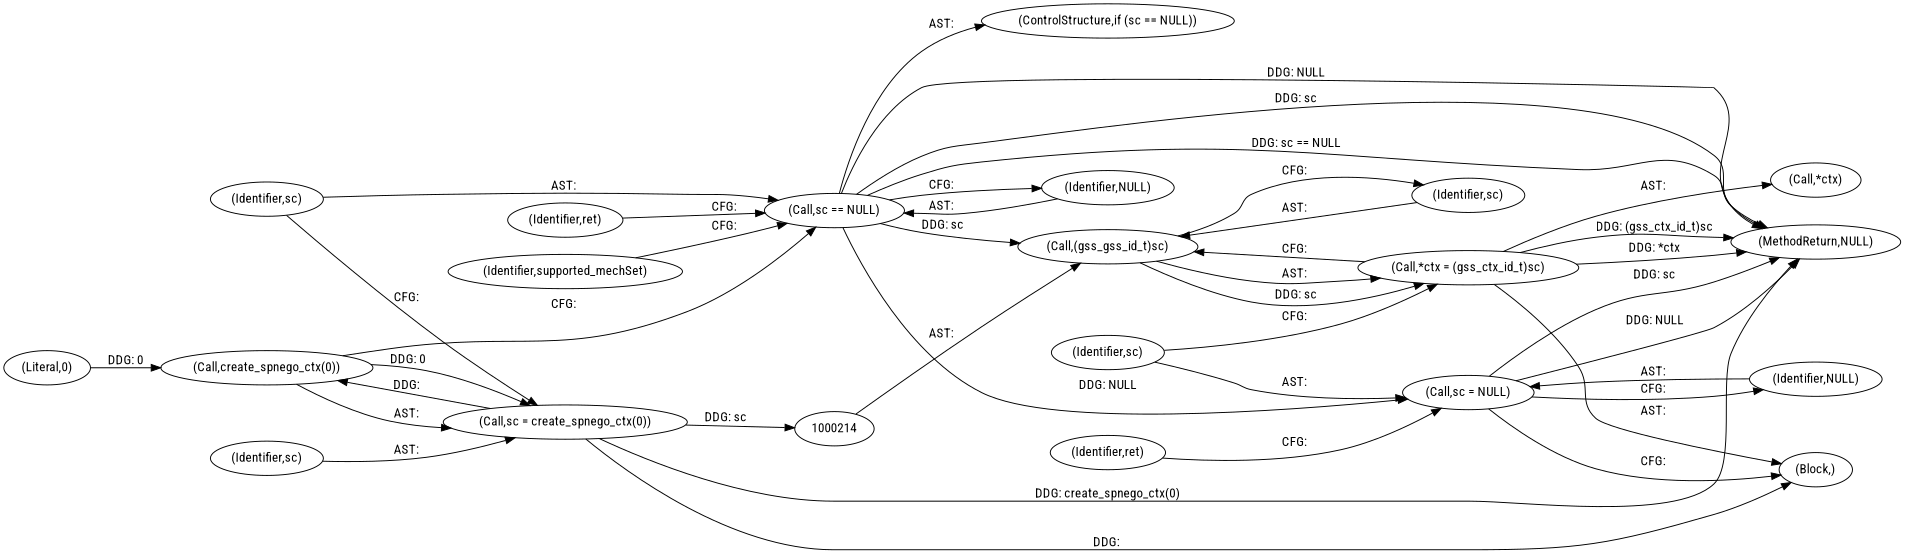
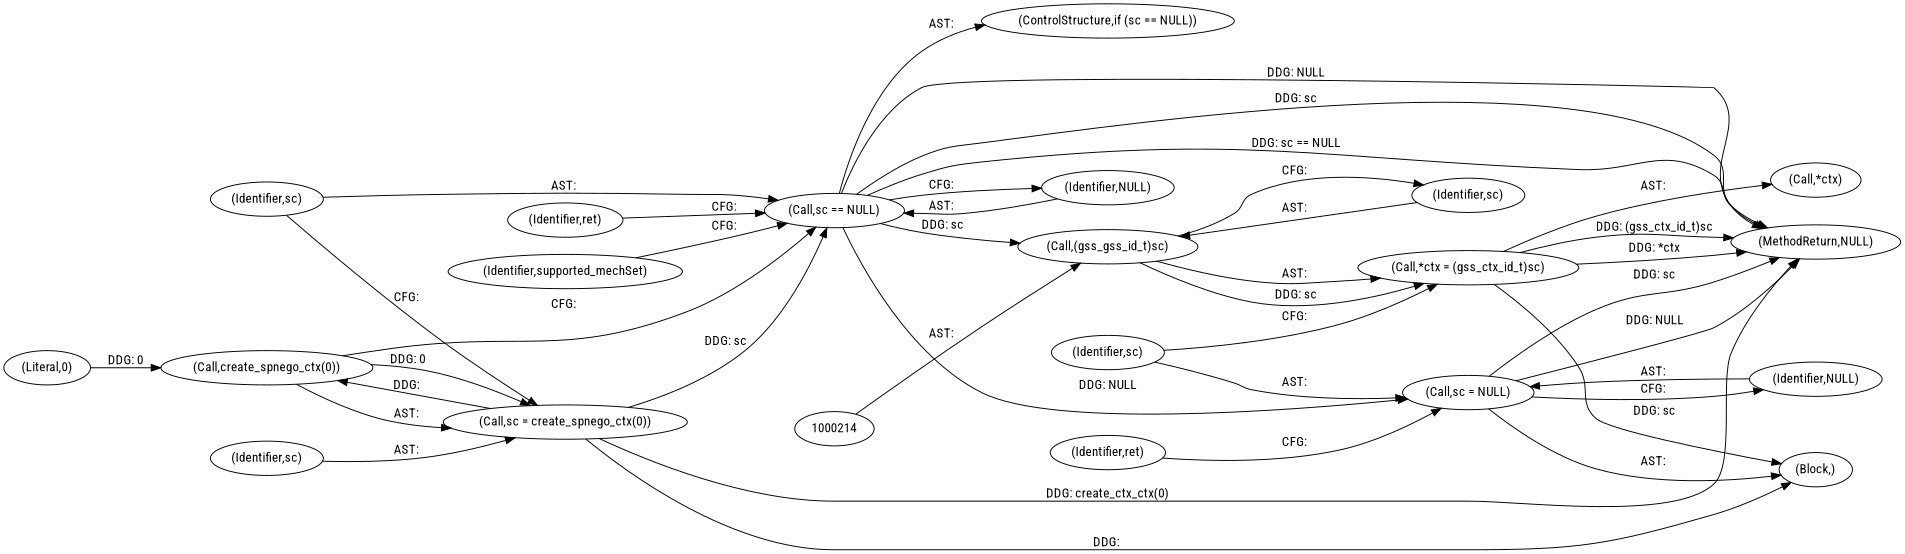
edge "(Call,*ctx = (gss_ctx_id_t)sc)" -> "(Call,(gss_gss_id_t)sc)": removed, label "CFG:"
edge "(Call,*ctx = (gss_ctx_id_t)sc)" -> "(Block,)": label "AST: " -> "DDG: sc"
edge "(Call,sc = create_spnego_ctx(0))" -> "1000214": now "(Call,sc = create_spnego_ctx(0))" -> "(Call,sc == NULL)"
edge "(Call,sc = NULL)" -> "(Block,)": label "CFG: " -> "AST: "
edge "(Call,sc = create_spnego_ctx(0))" -> "(MethodReturn,NULL)": label "DDG: create_spnego_ctx(0)" -> "DDG: create_ctx_ctx(0)"
